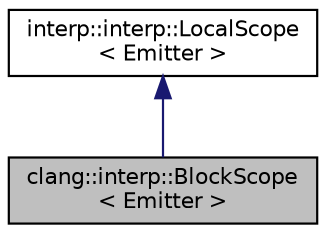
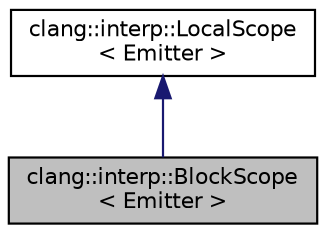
node "interp::interp::LocalScope < Emitter >": label "interp::interp::LocalScope < Emitter >" -> "clang::interp::LocalScope < Emitter >"
